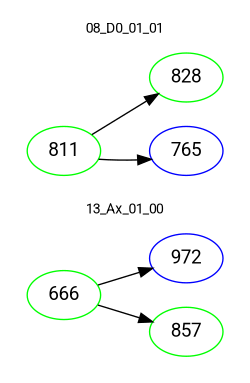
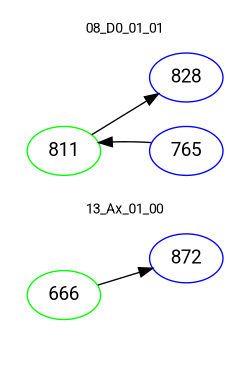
node "828": color green -> blue
edge "811" -> "765": reversed
node "972": label "972" -> "872"
node "857": removed
